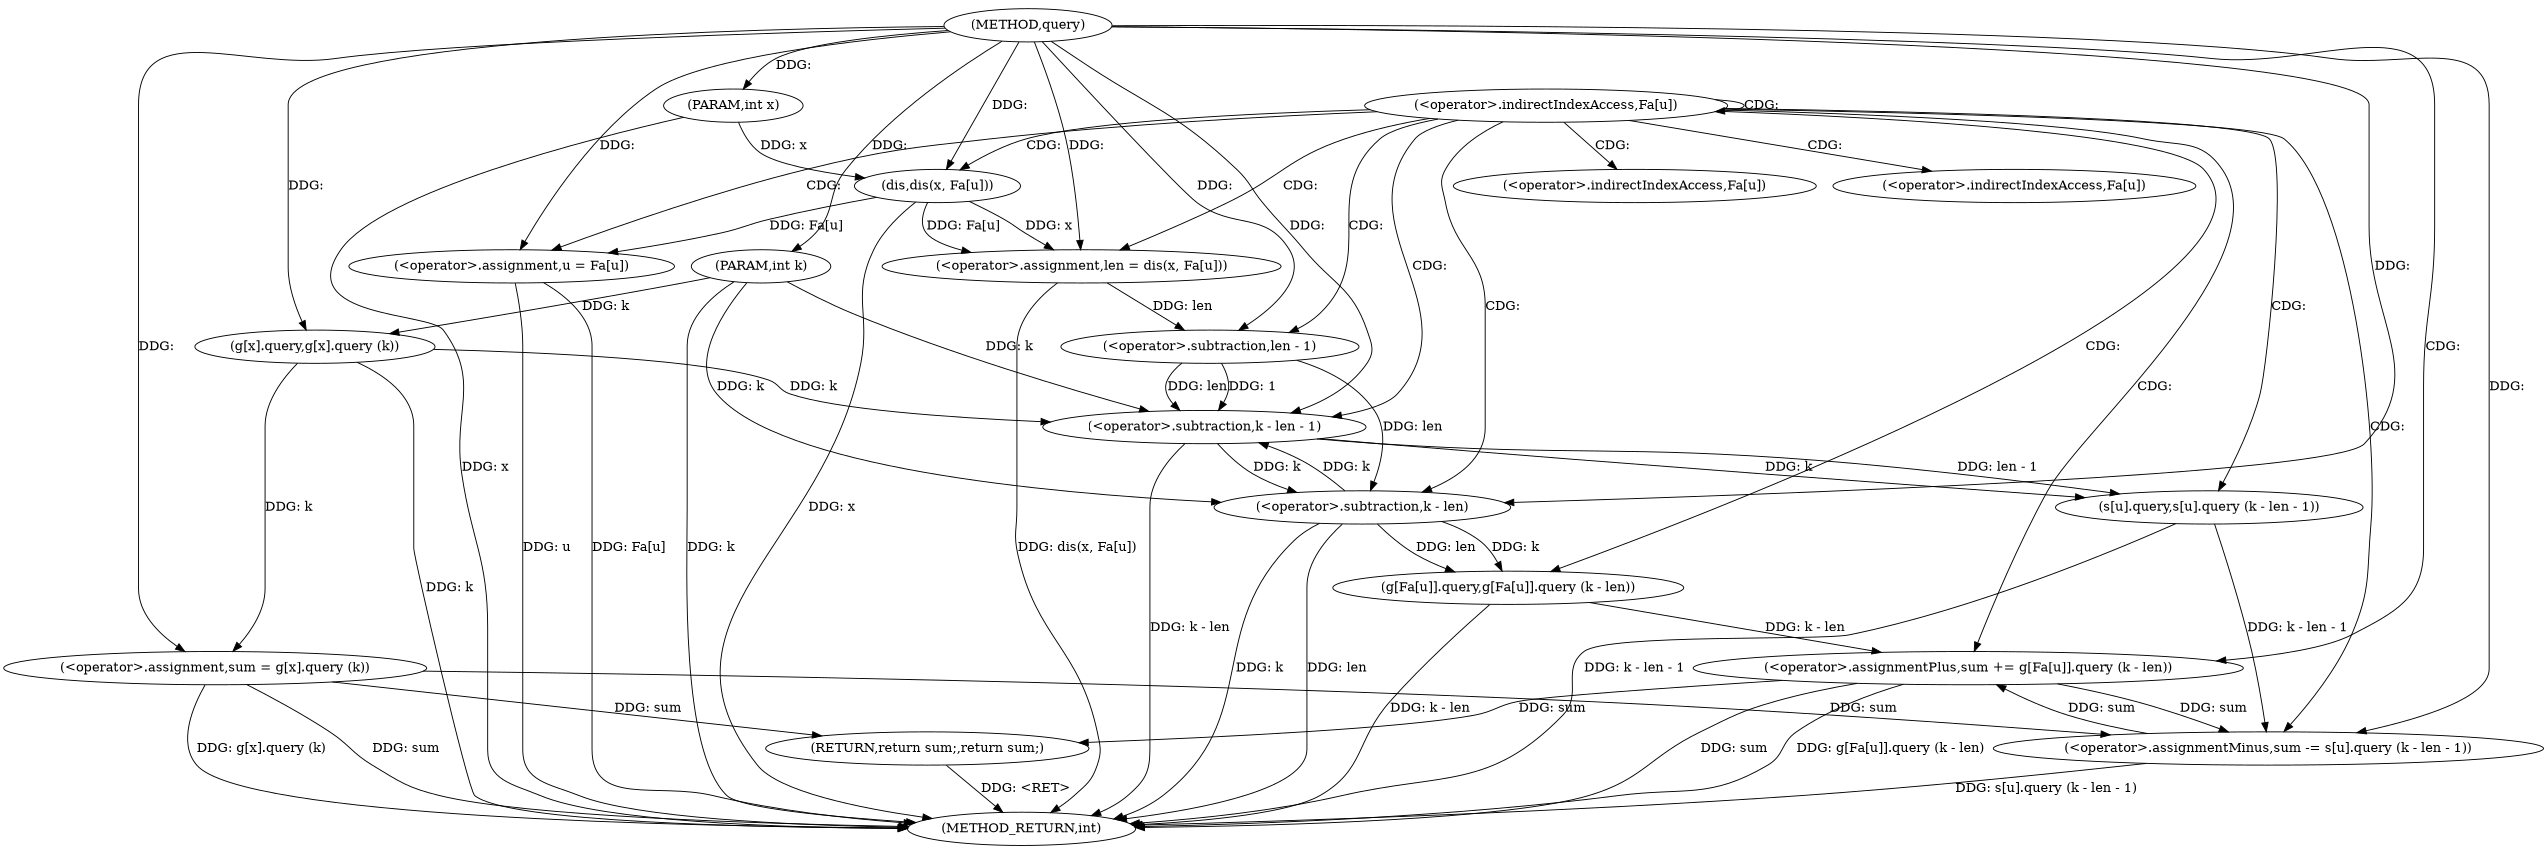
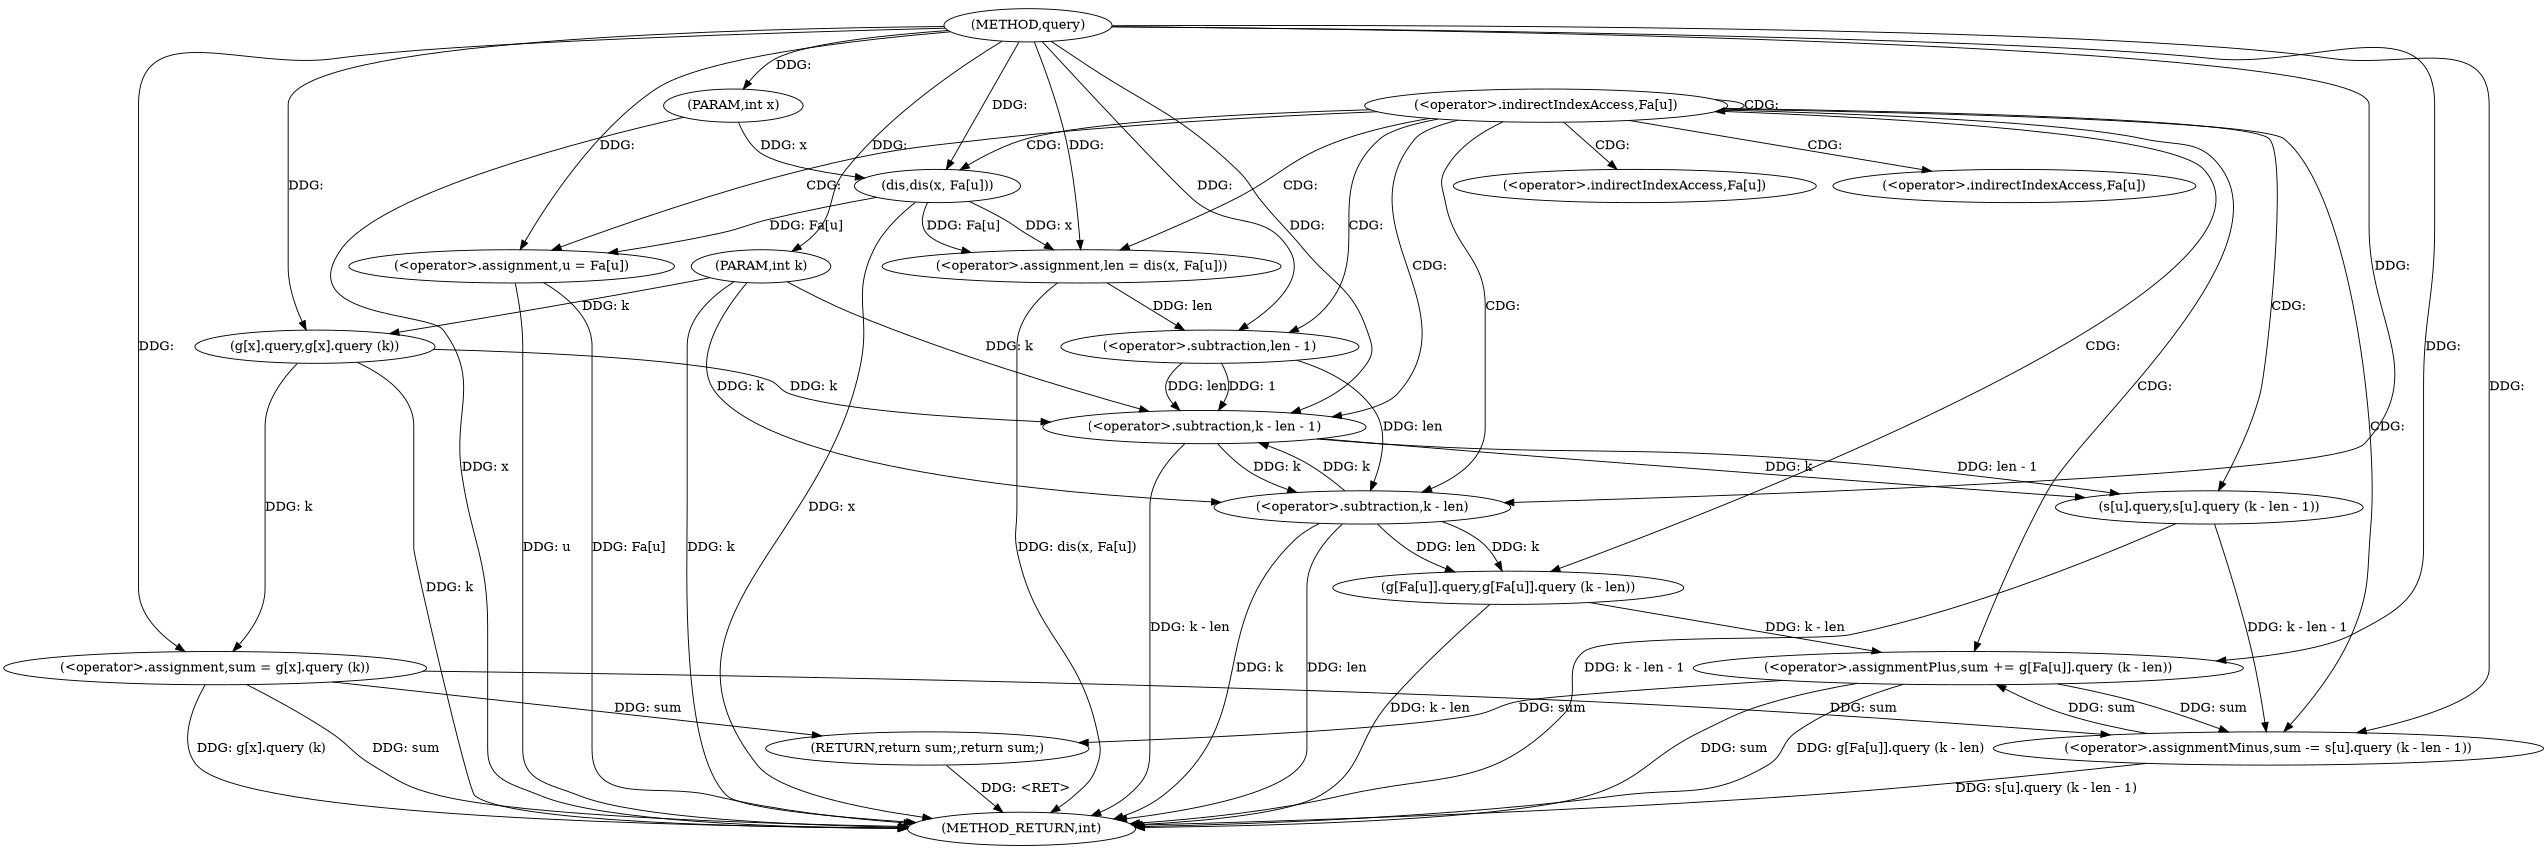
edge "(METHOD,query)" -> "(<operator>.assignmentPlus,sum += g[Fa[u]].query (k - len))": label "CDG: " -> "DDG: "
